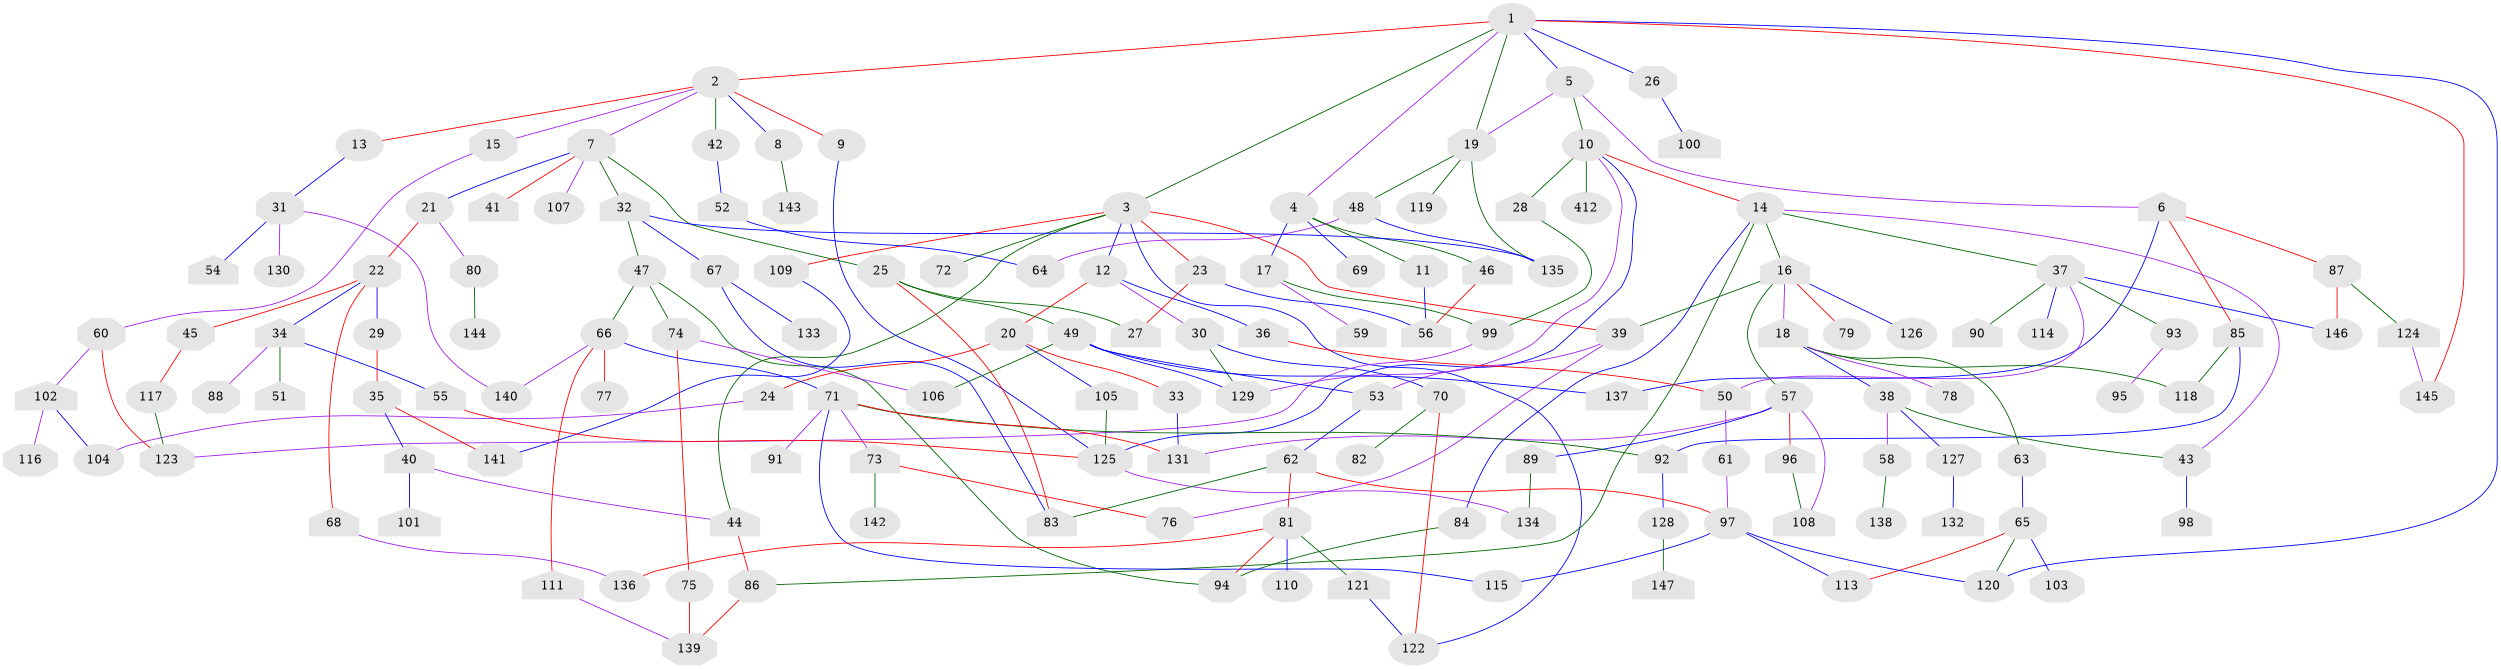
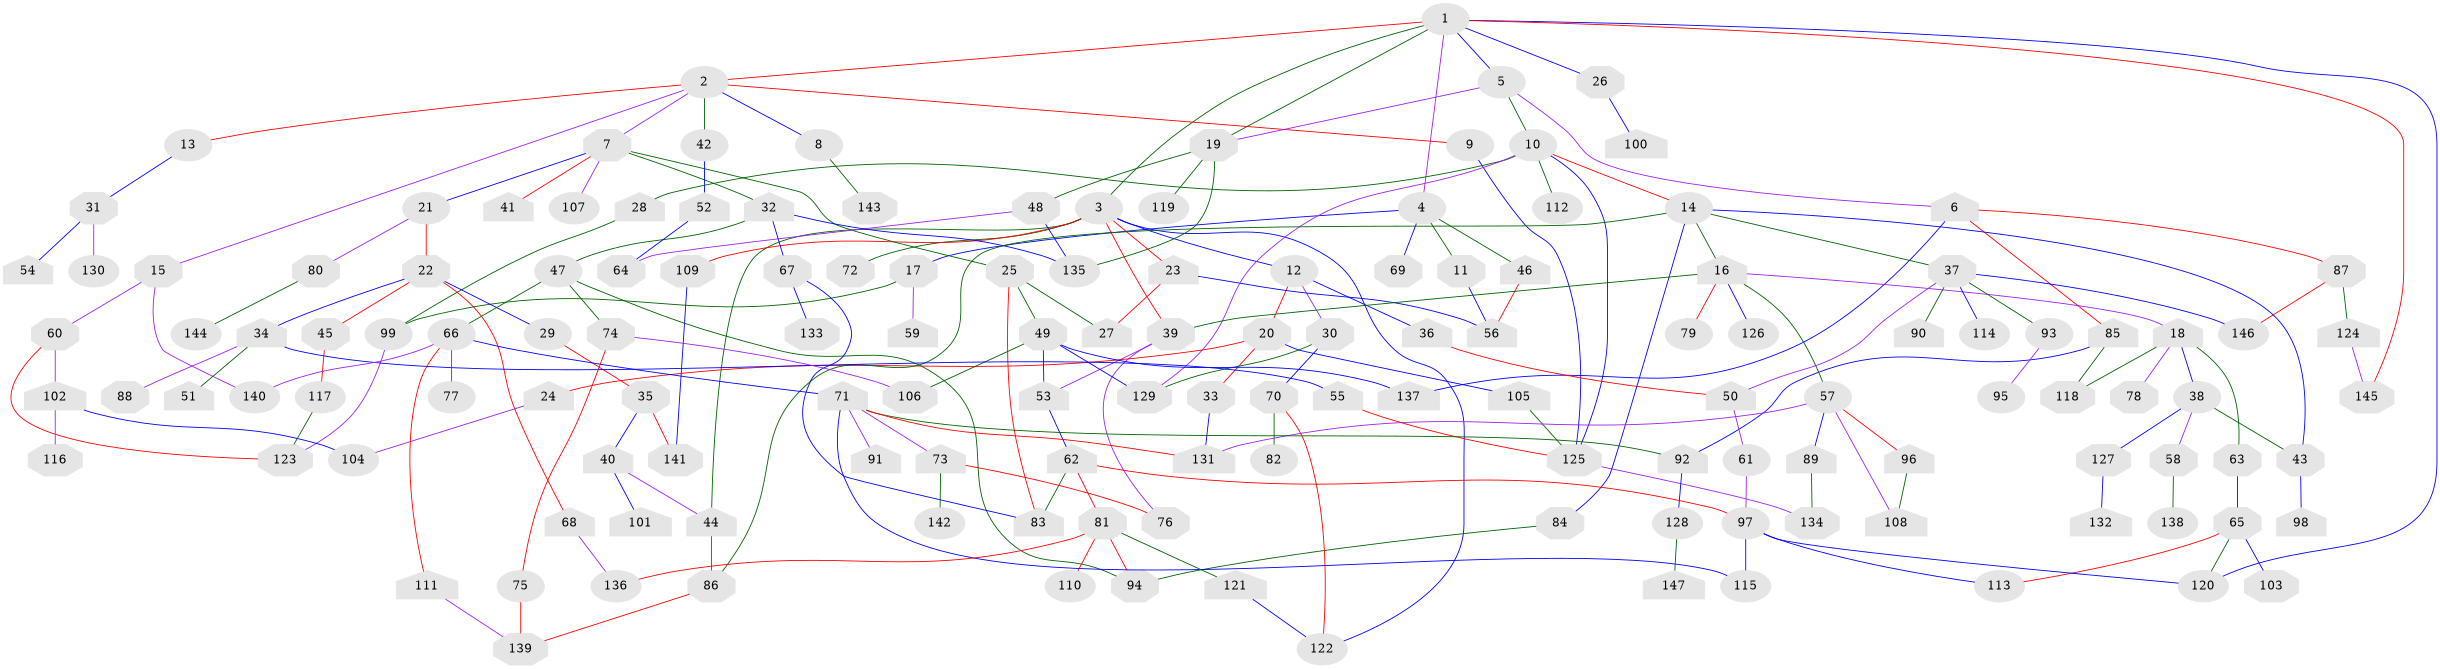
node "412": label "412" -> "112"
edge "14" -- "43": color purple -> blue
edge "31" -- "140": now "15" -- "140"
edge "81" -- "110": color blue -> red
